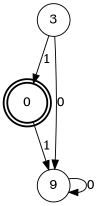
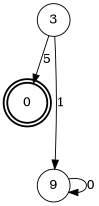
edge "3" -> "0": label "1" -> "5"
edge "3" -> "9": label "0" -> "1"
edge "0" -> "9": removed, label "1"
